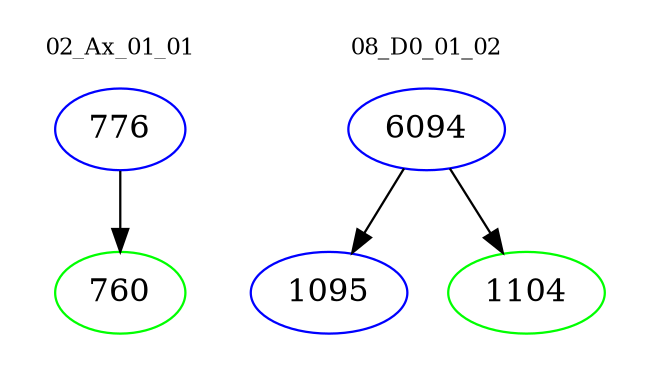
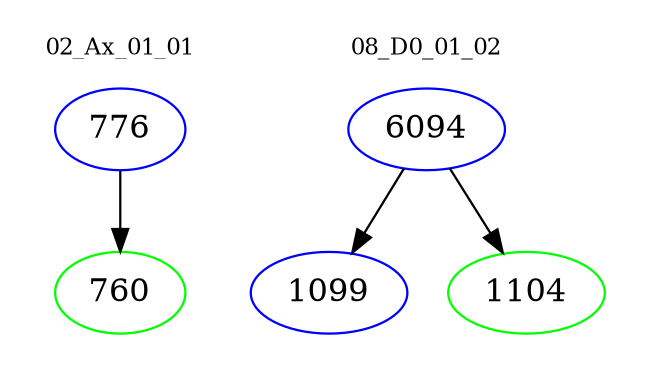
node "1095": label "1095" -> "1099"
